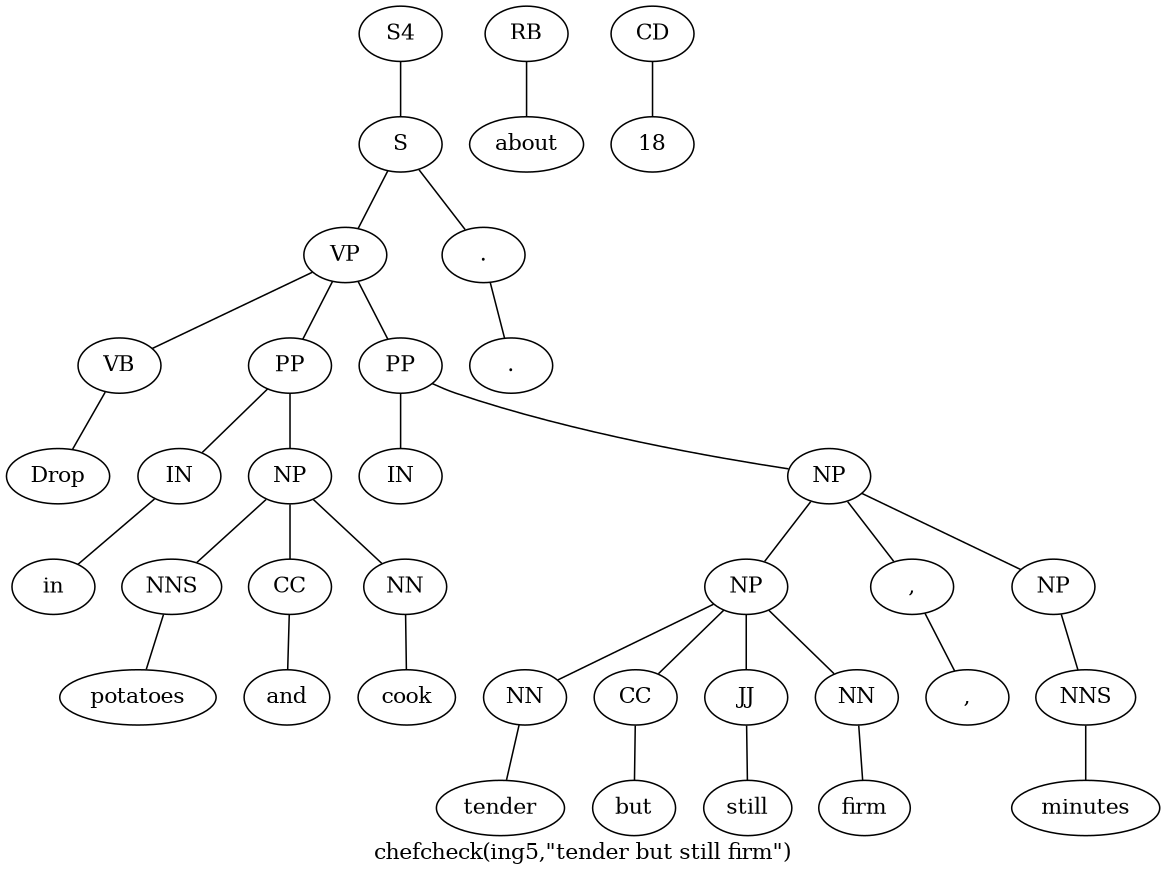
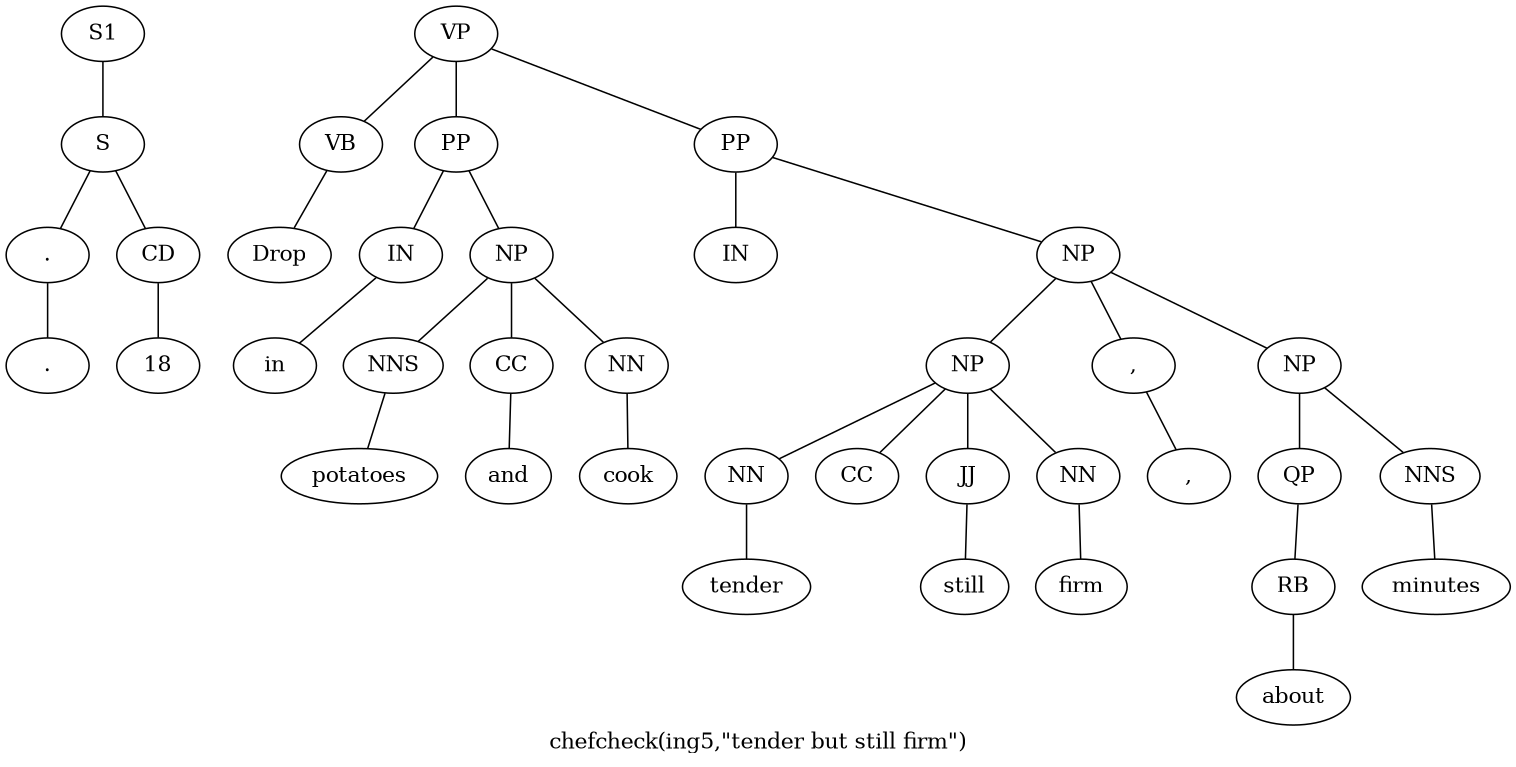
node "S4": label "S4" -> "S1"
edge "S" -- "VP": now "S" -- "CD"
node "QP": added
node "but": removed
